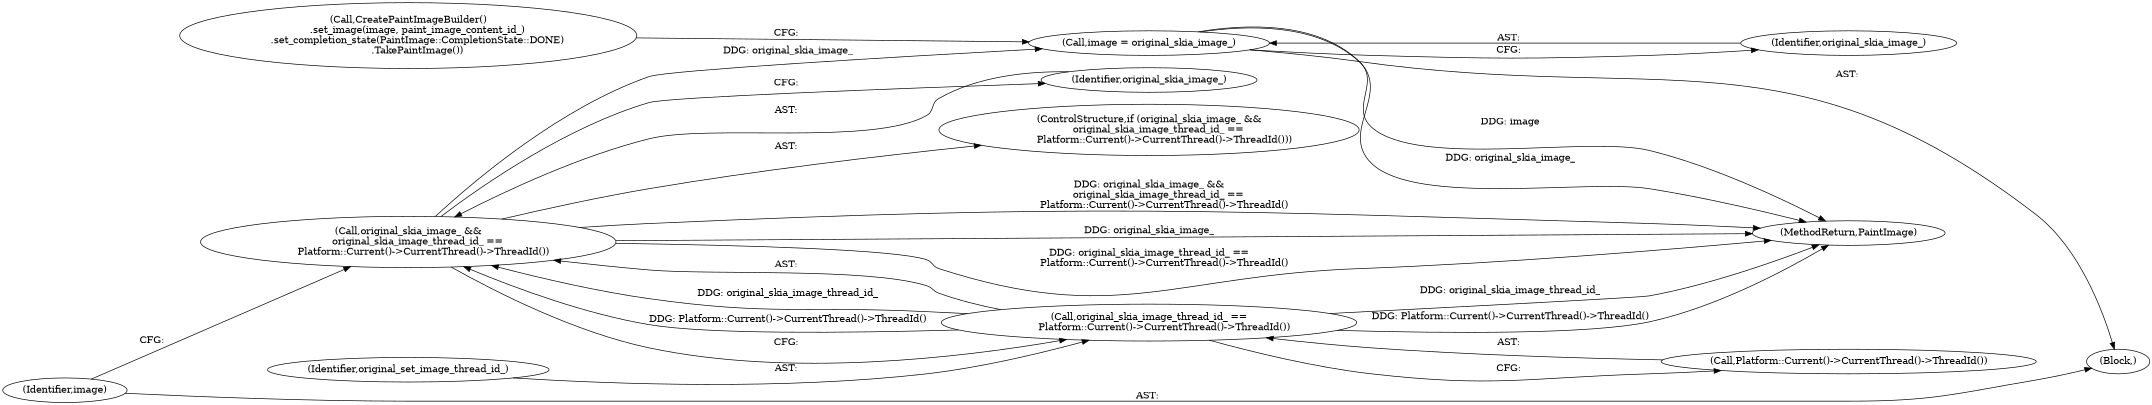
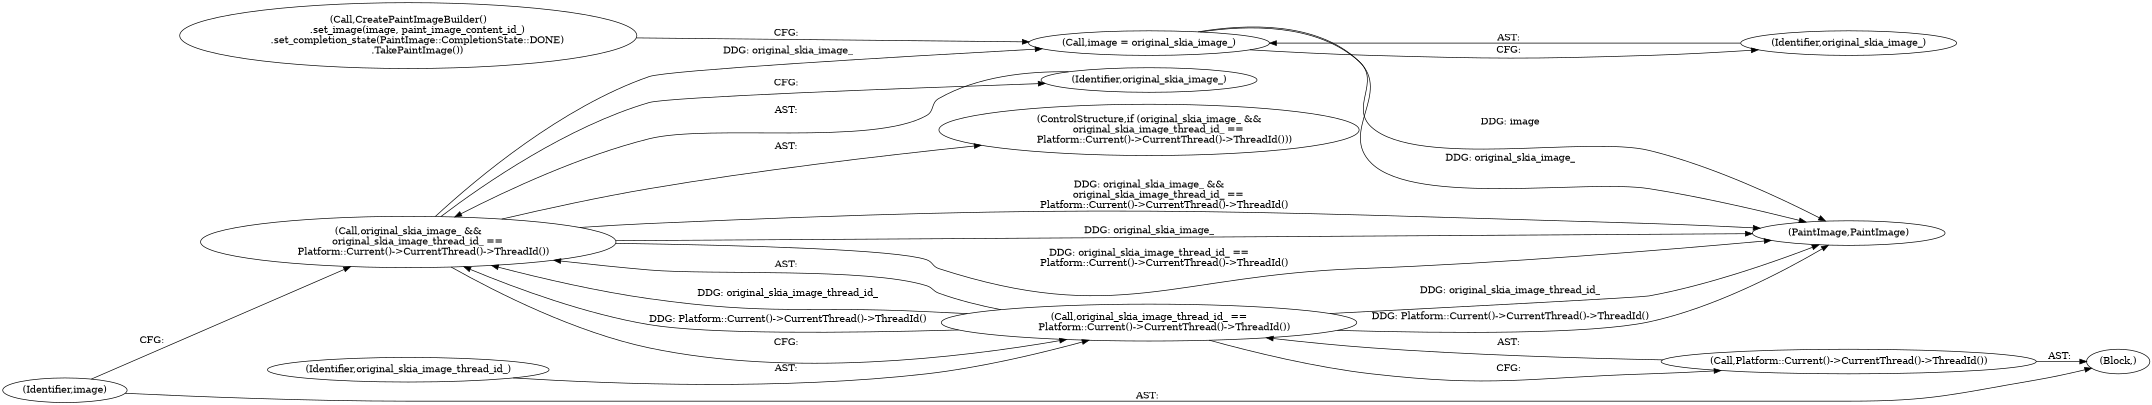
edge "(Call,image = original_skia_image_)" -> "(Block,)": now "(Call,Platform::Current()->CurrentThread()->ThreadId())" -> "(Block,)"
node "(MethodReturn,PaintImage)": label "(MethodReturn,PaintImage)" -> "(PaintImage,PaintImage)"
node "(Identifier,original_set_image_thread_id_)": label "(Identifier,original_set_image_thread_id_)" -> "(Identifier,original_skia_image_thread_id_)"
